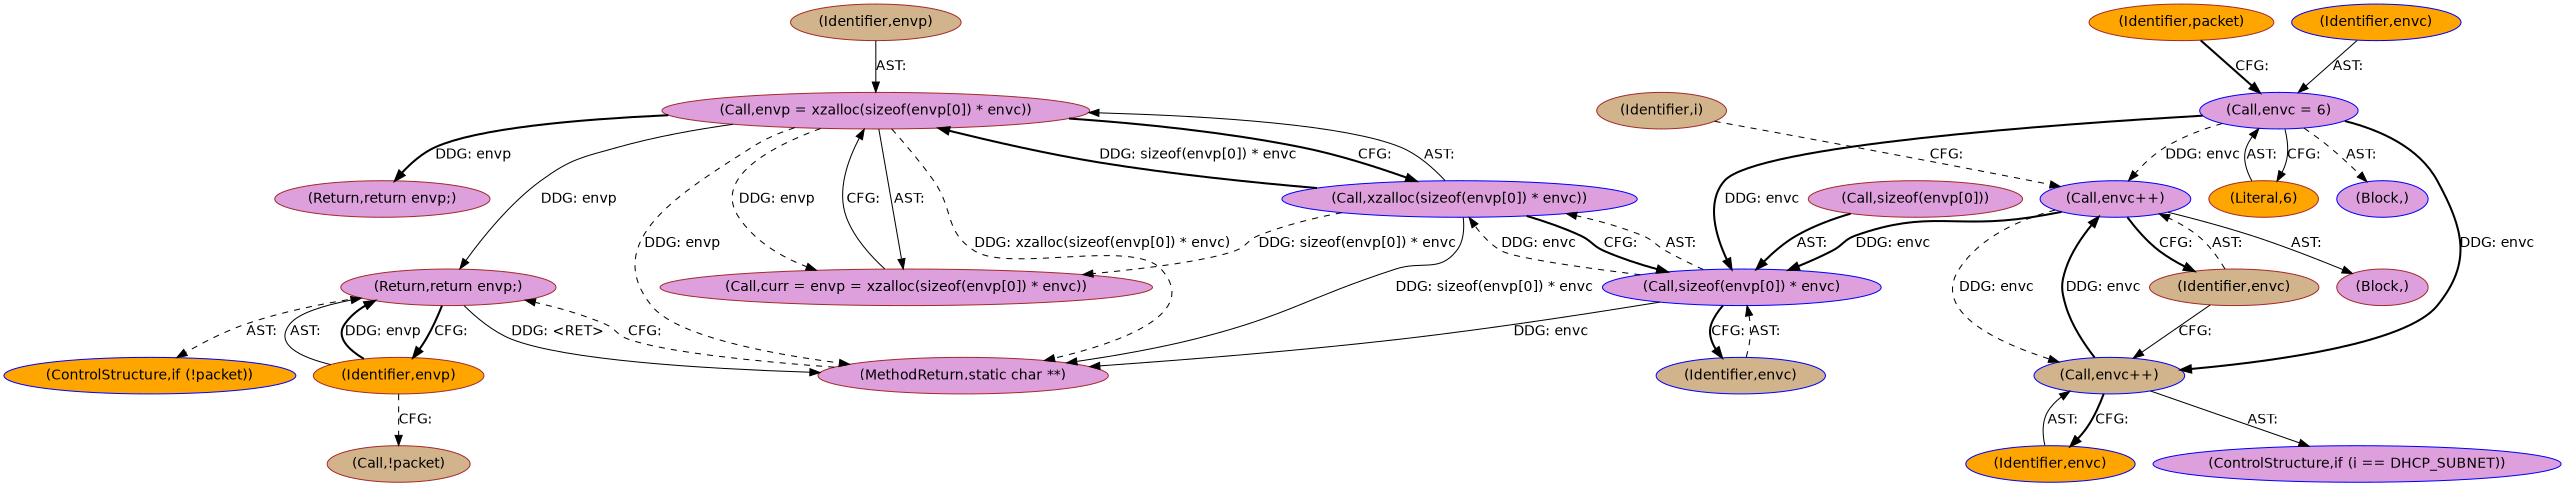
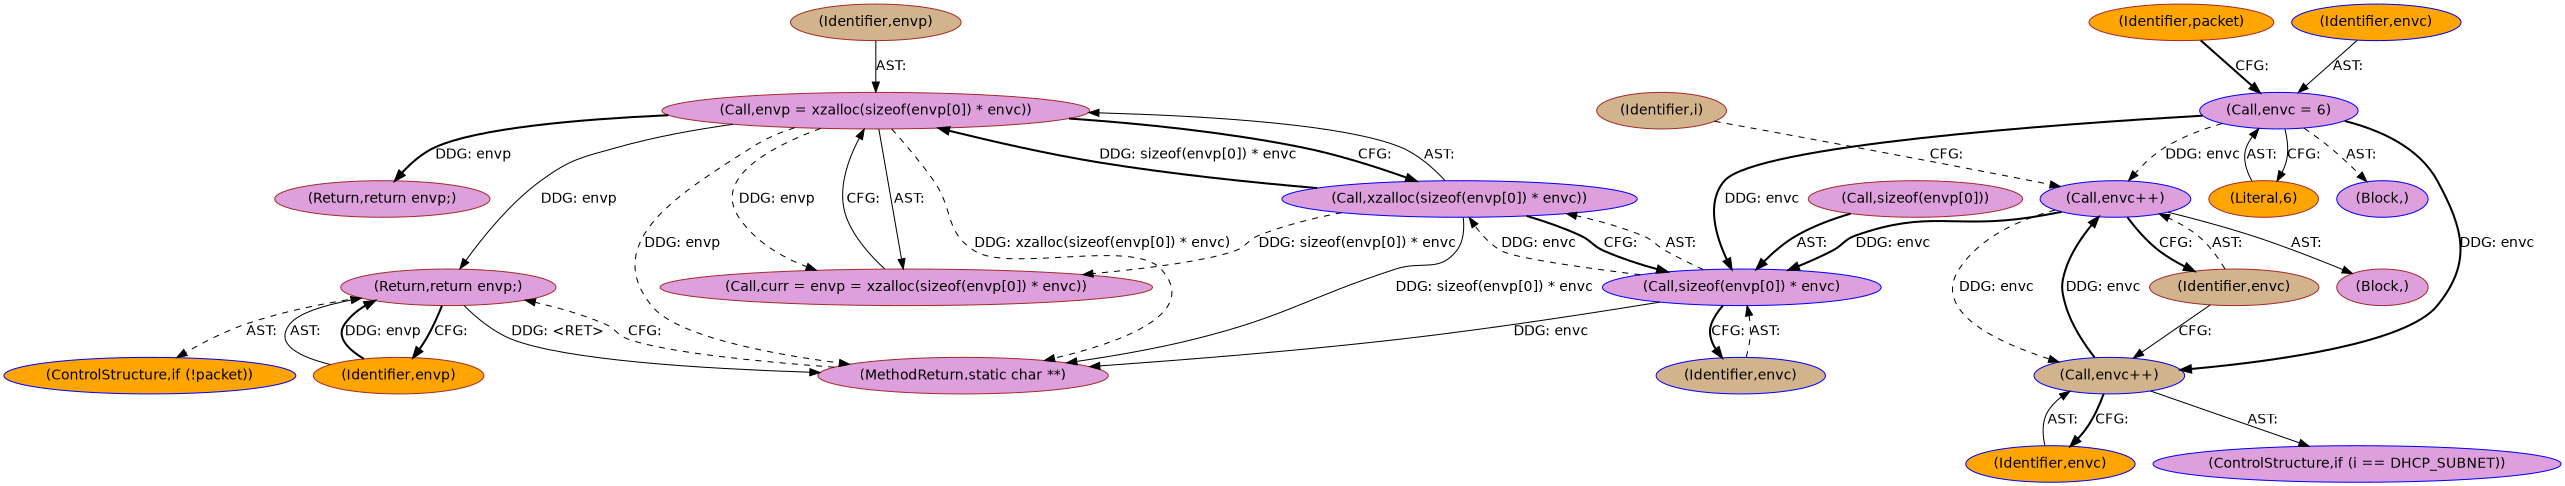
node "(Call,!packet)": removed
